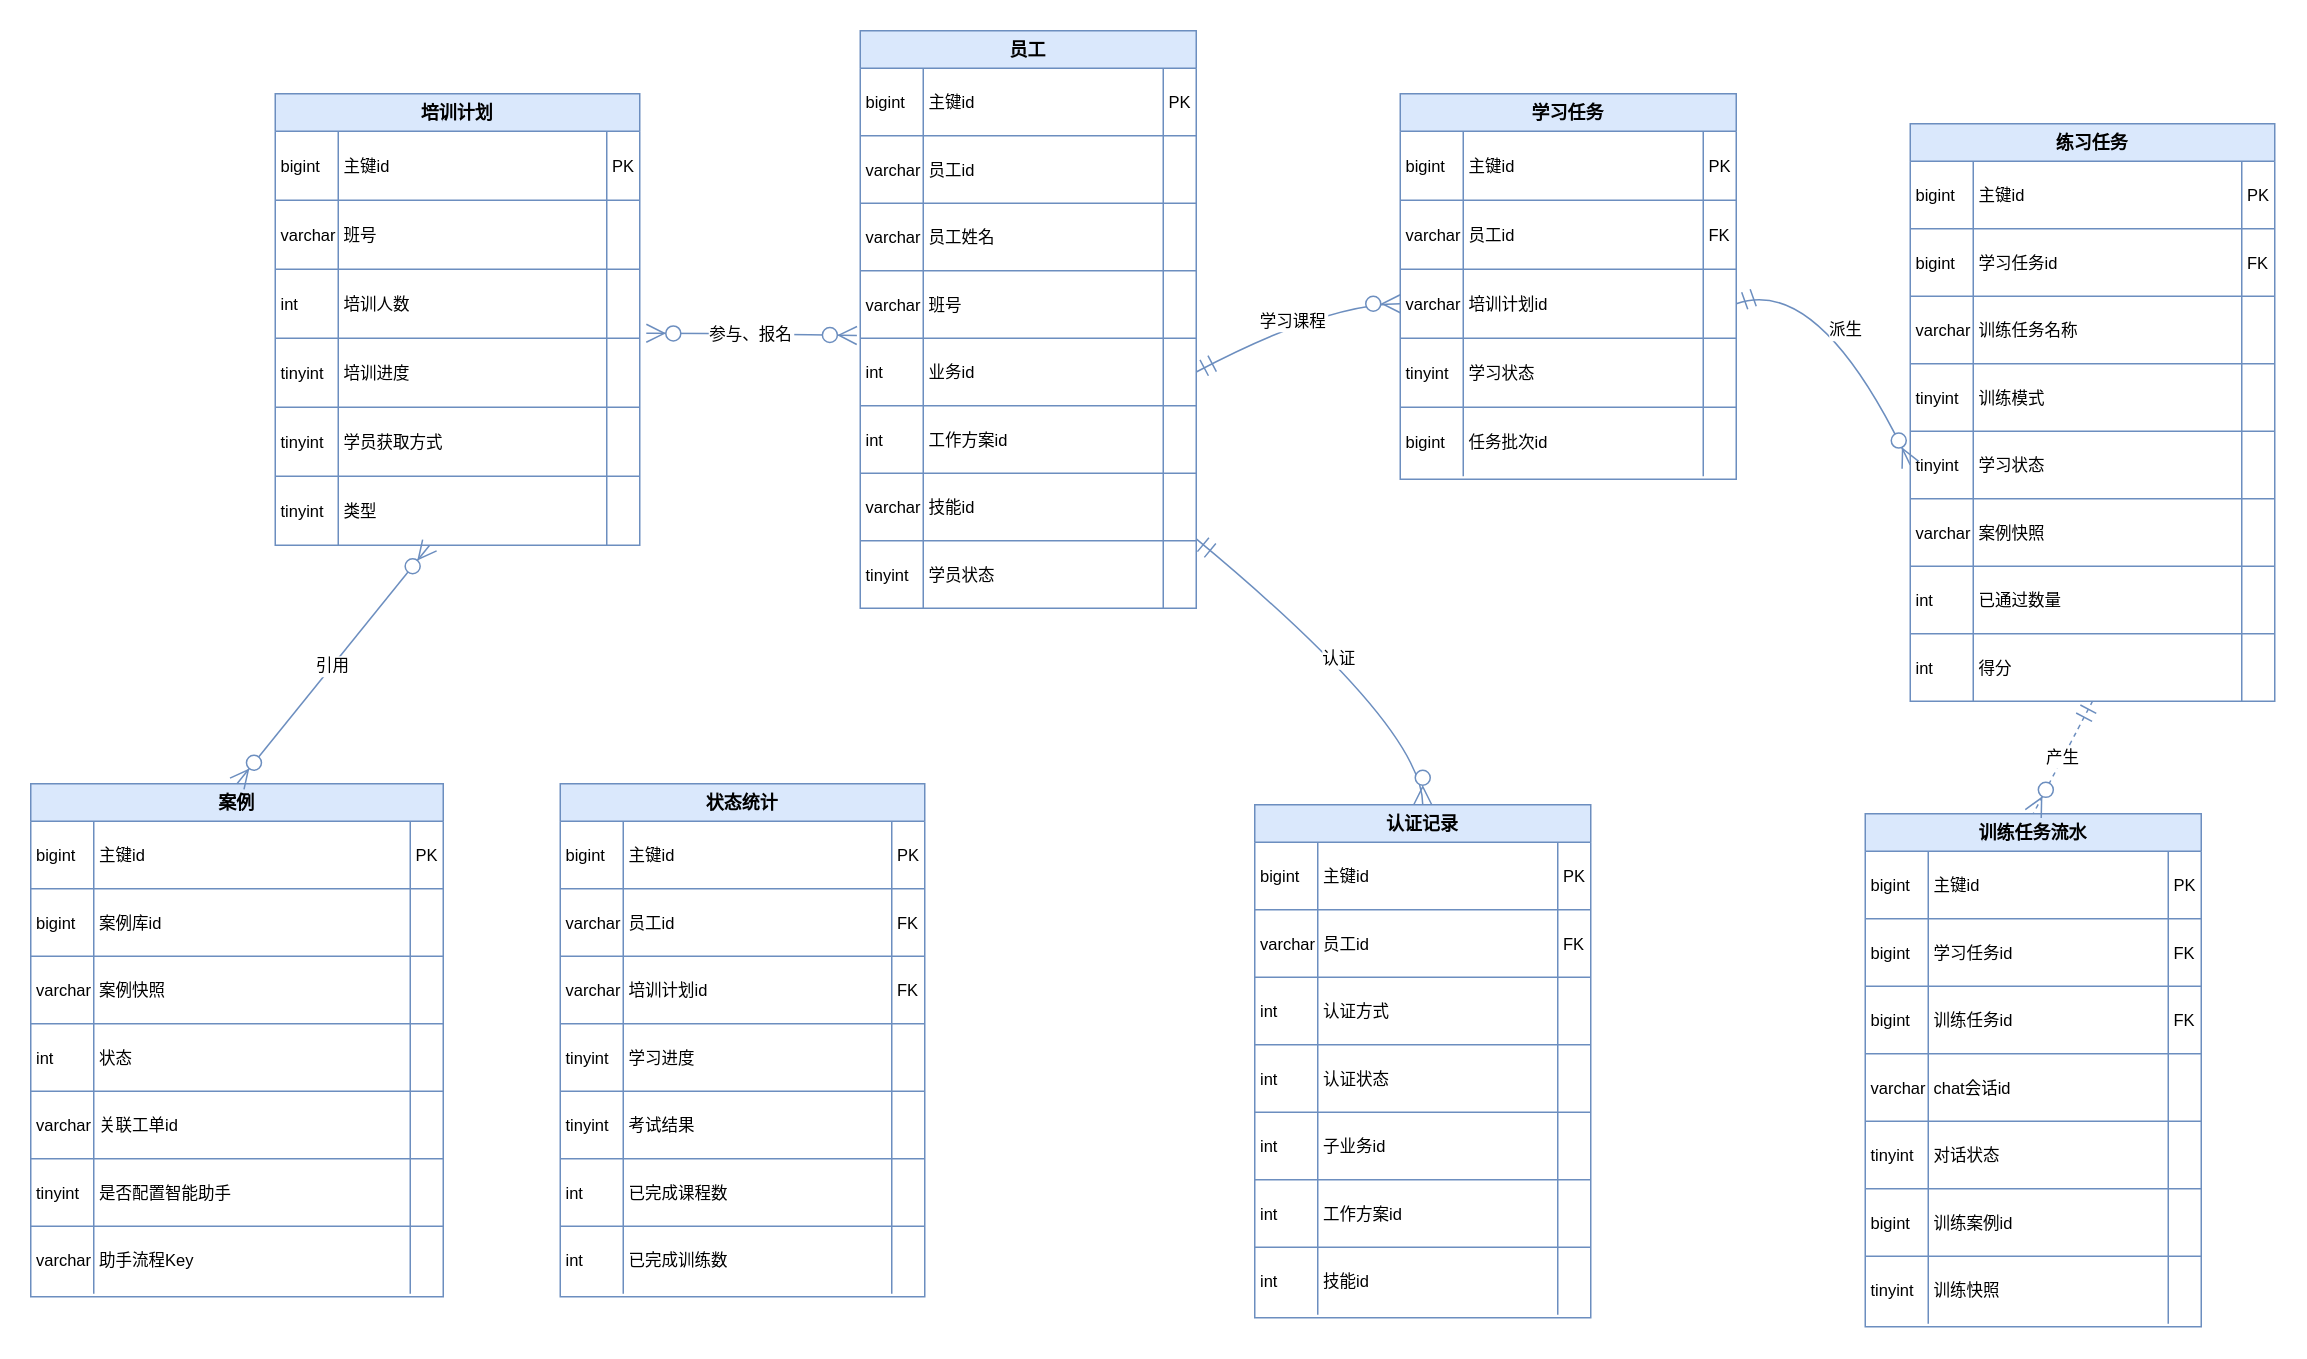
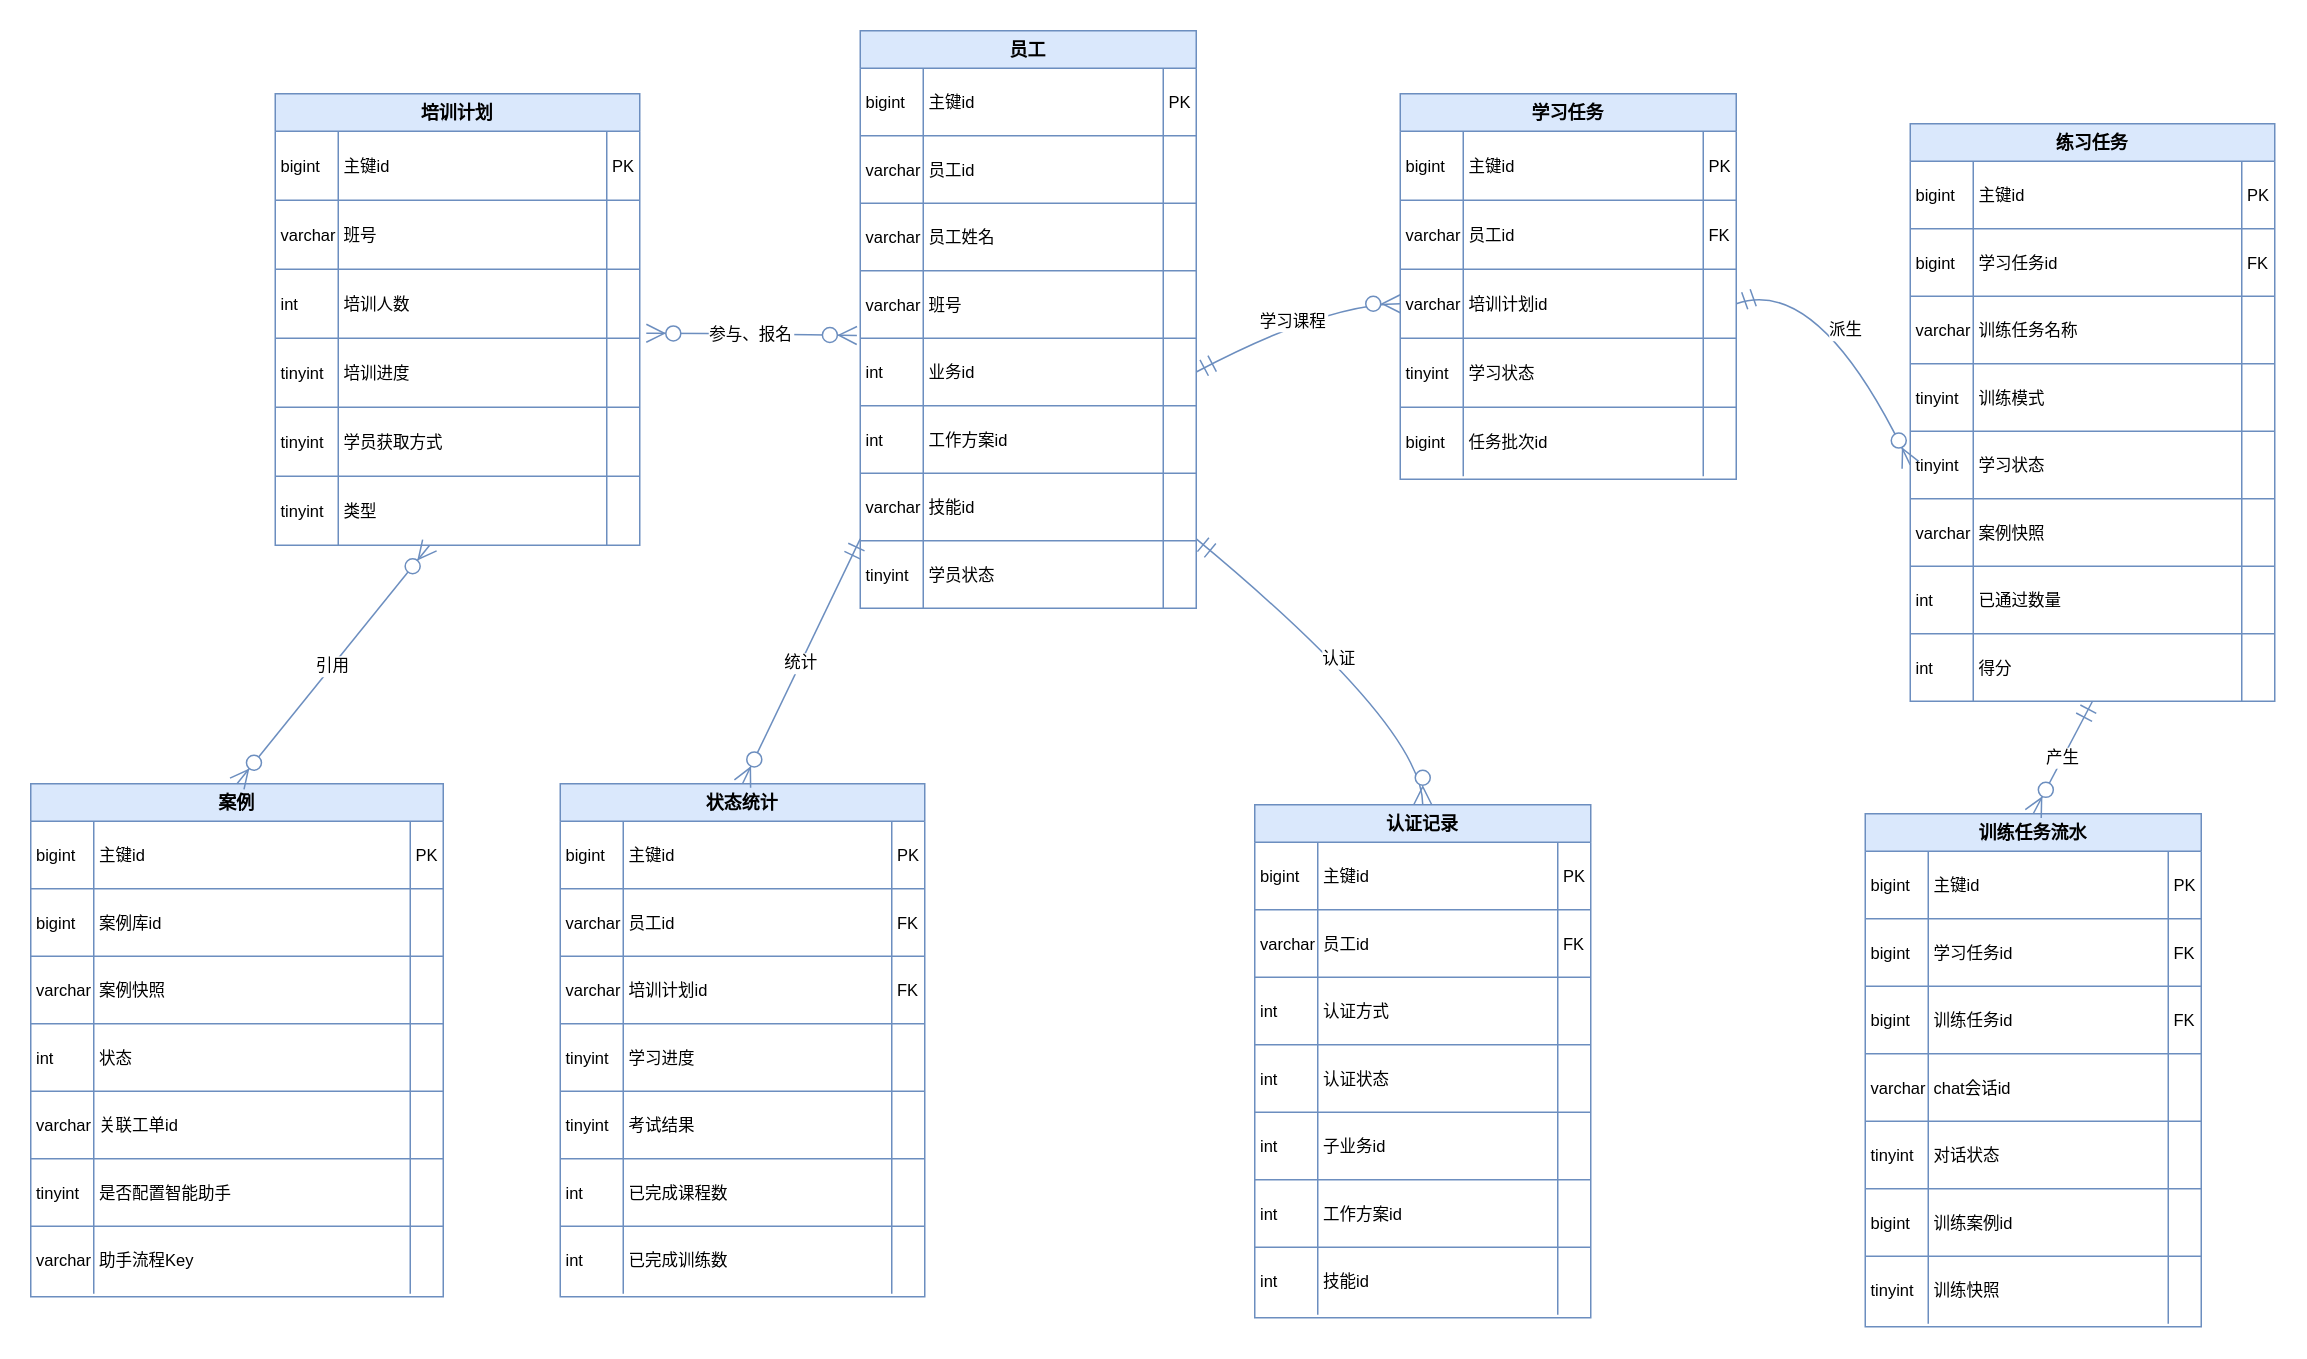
edge "员工" -- "状态统计": added, label "统计"
edge "练习任务" -- "训练任务流水": style dashed -> solid
